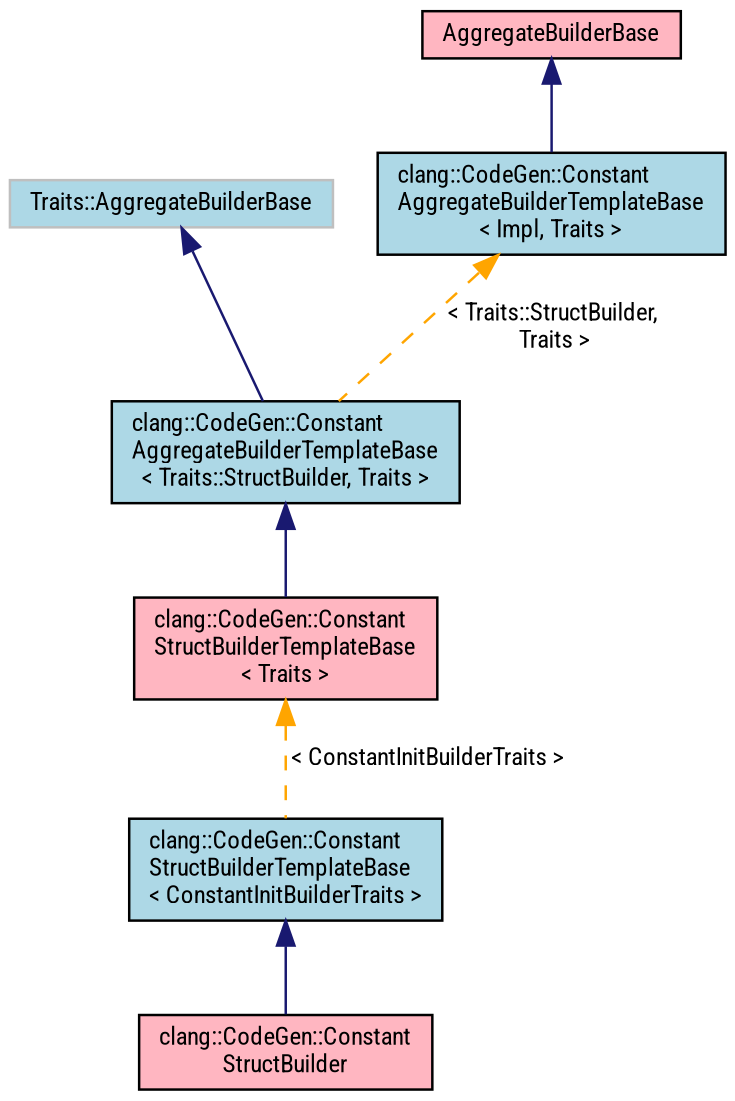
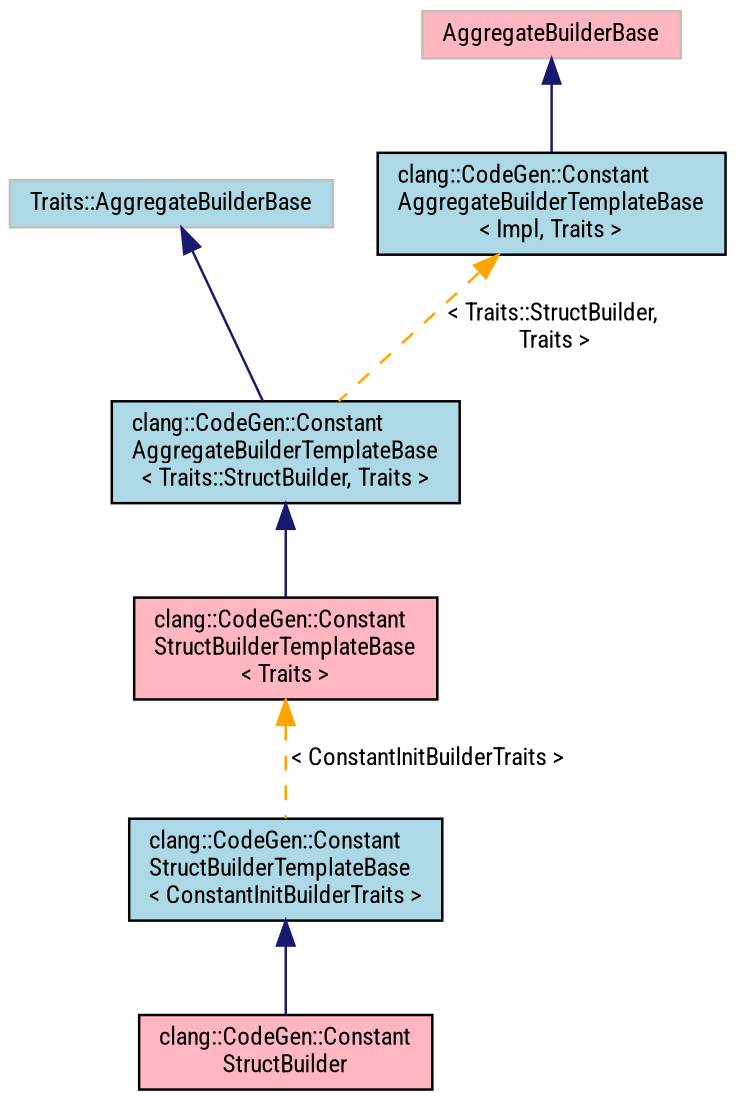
node "AggregateBuilderBase": color black -> grey75
